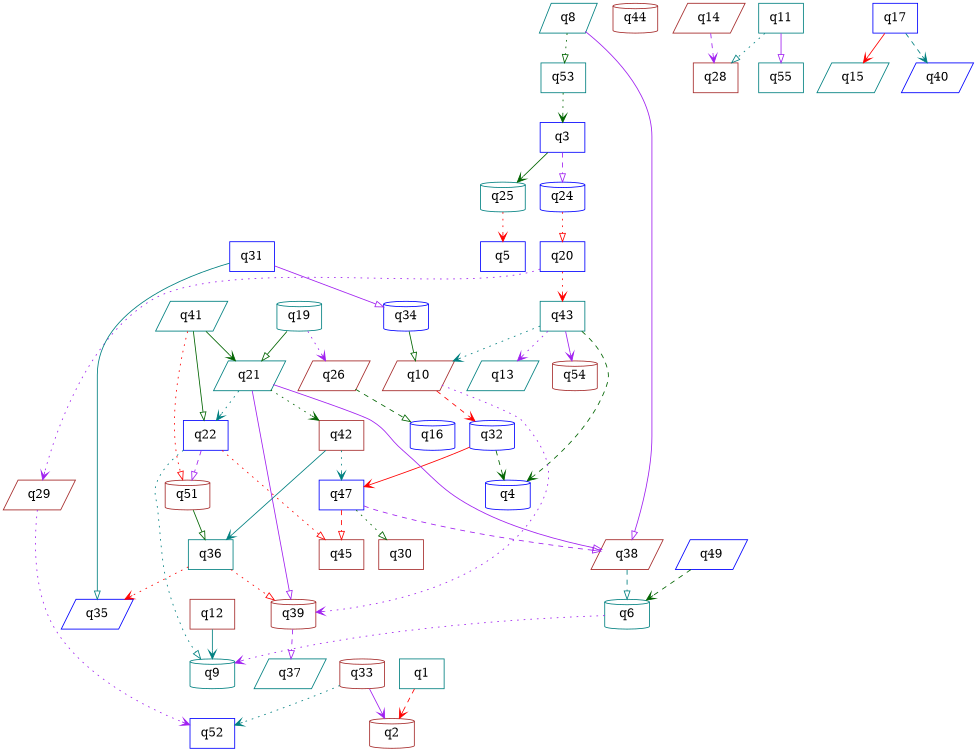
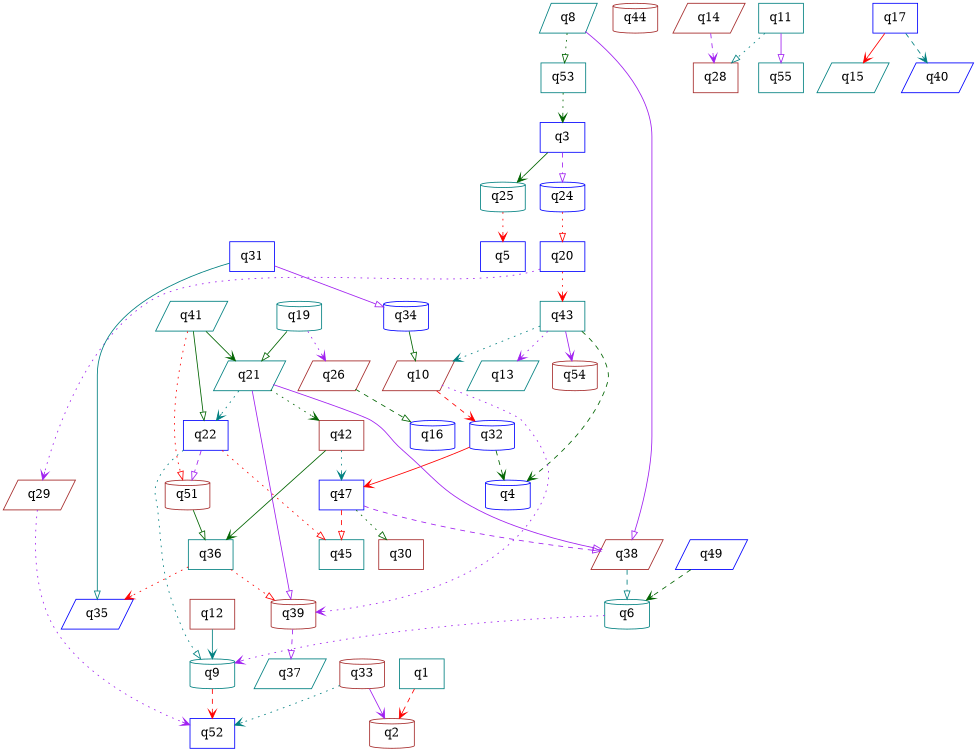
edge "q42" -> "q36": color teal -> darkgreen
node "q45": color brown -> teal
edge "q9" -> "q52": added
